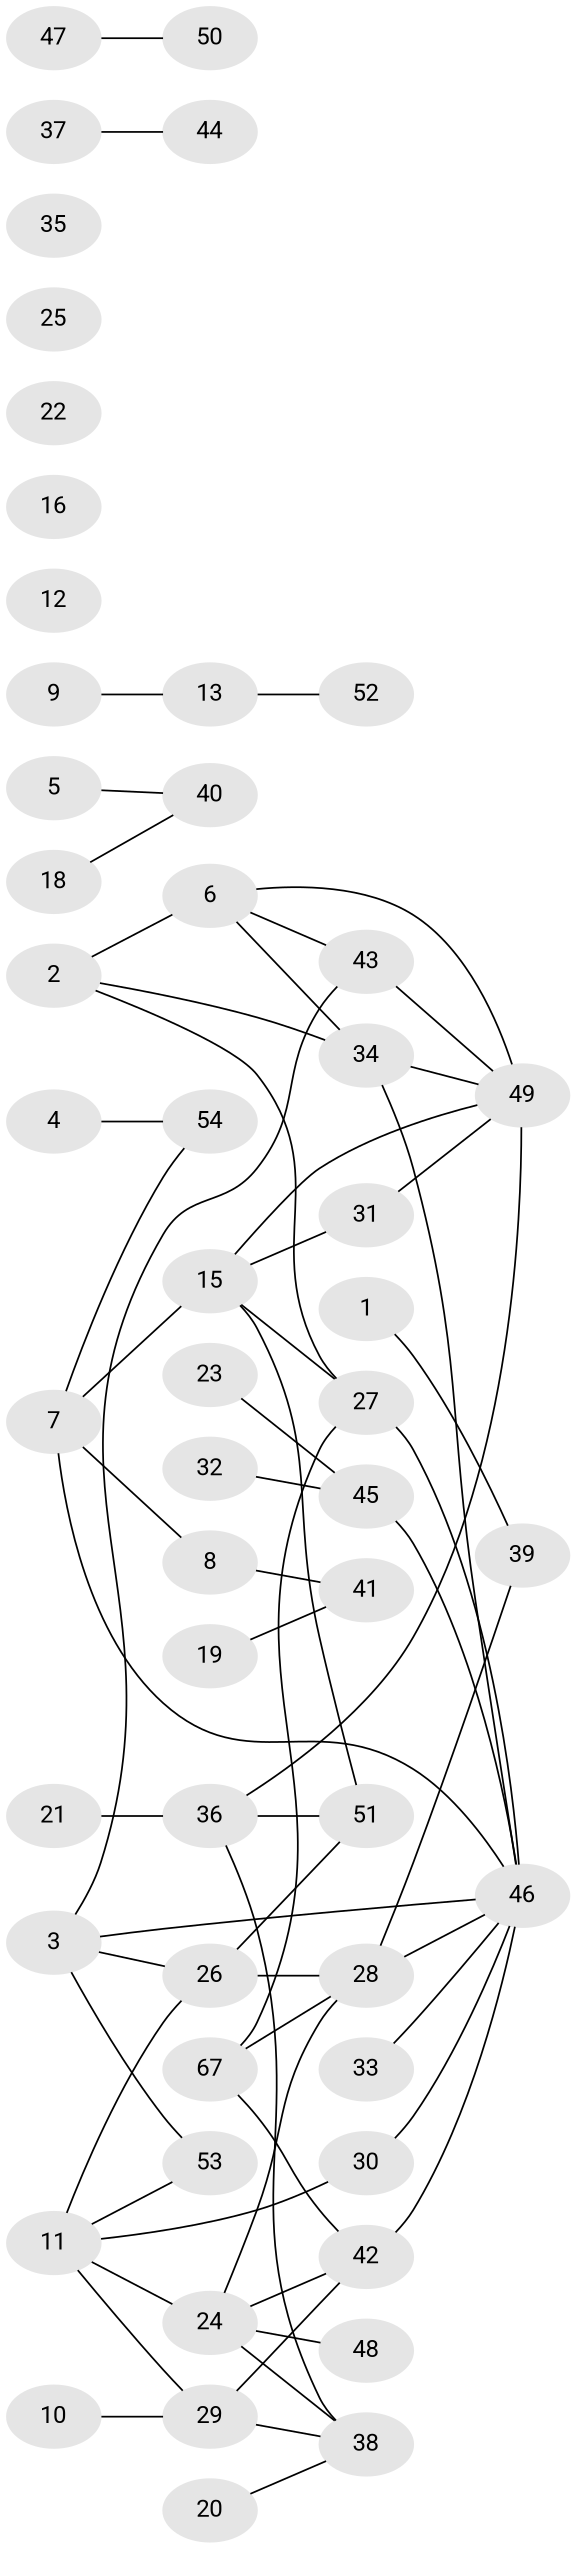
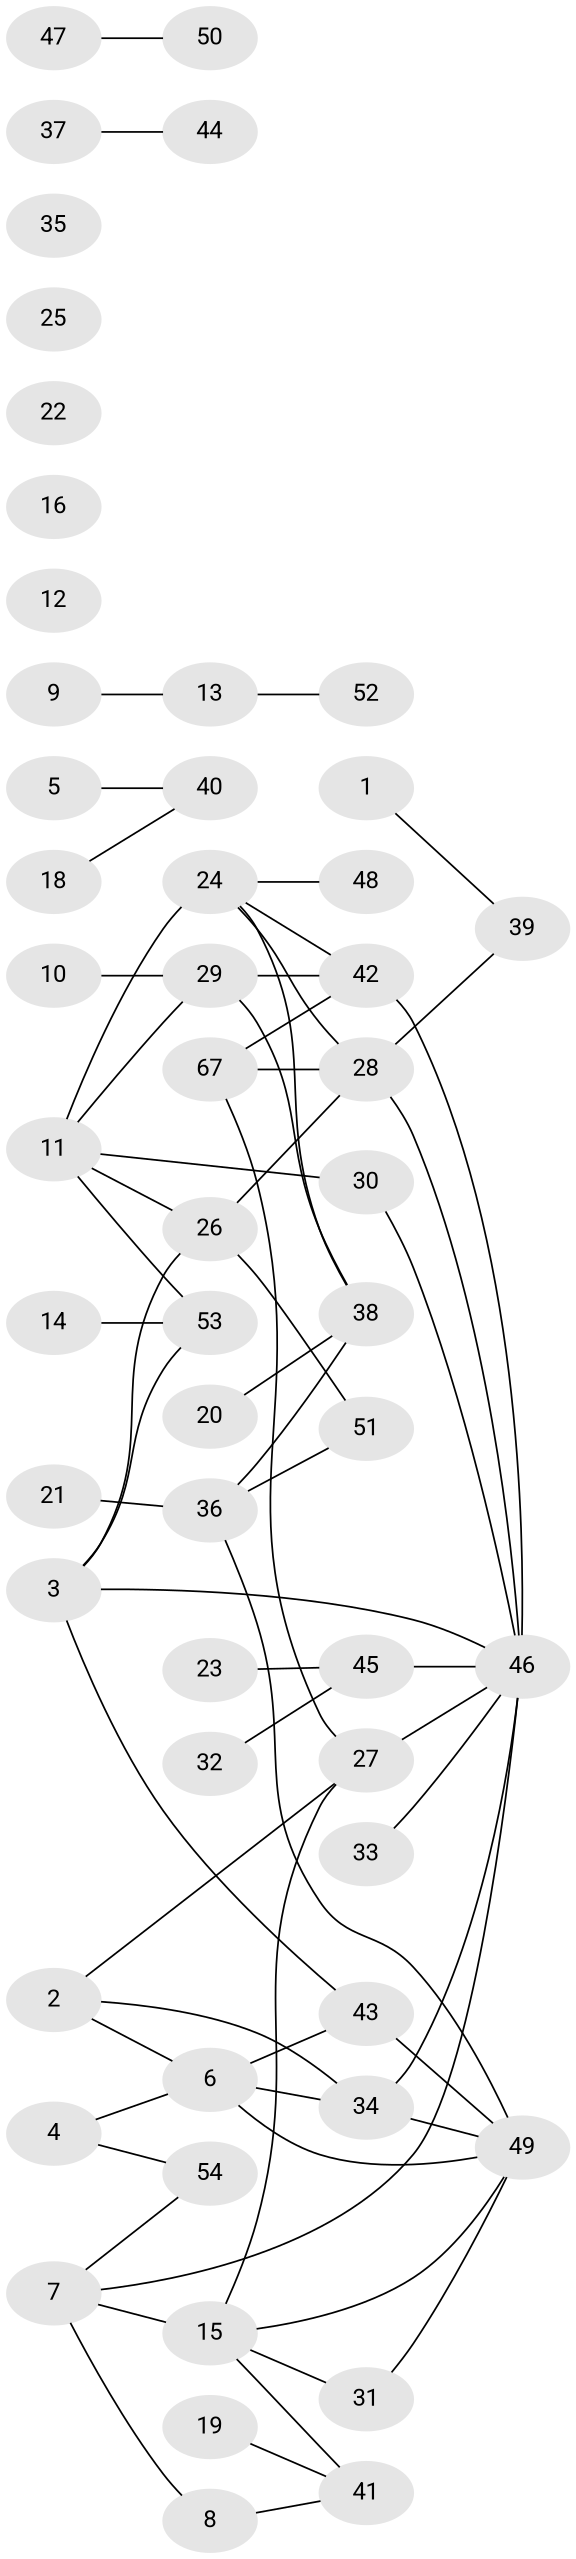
node "14": added
edge "15" -- "51": now "15" -- "41"
edge "6" -- "4": added
